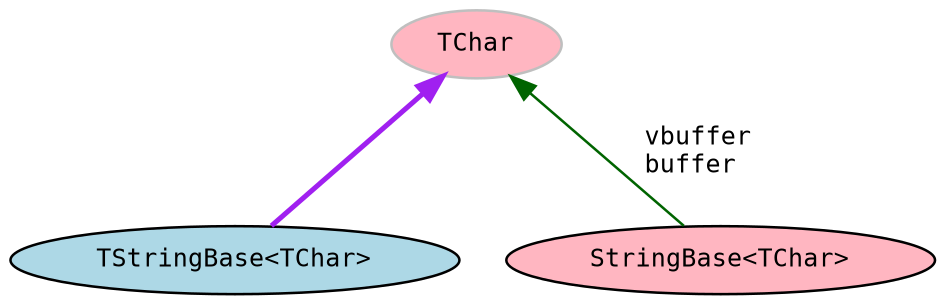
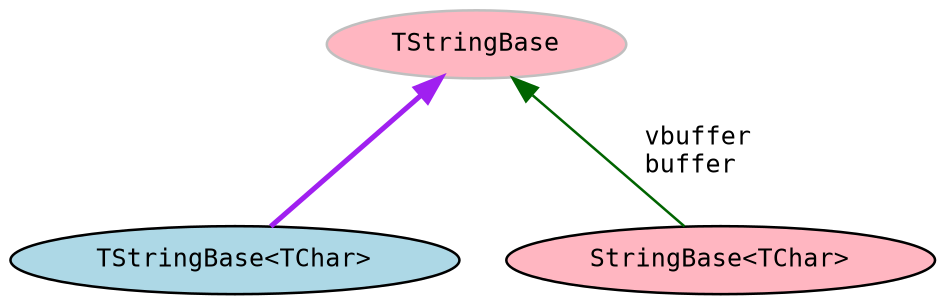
node "TChar": label "TChar" -> "TStringBase"
